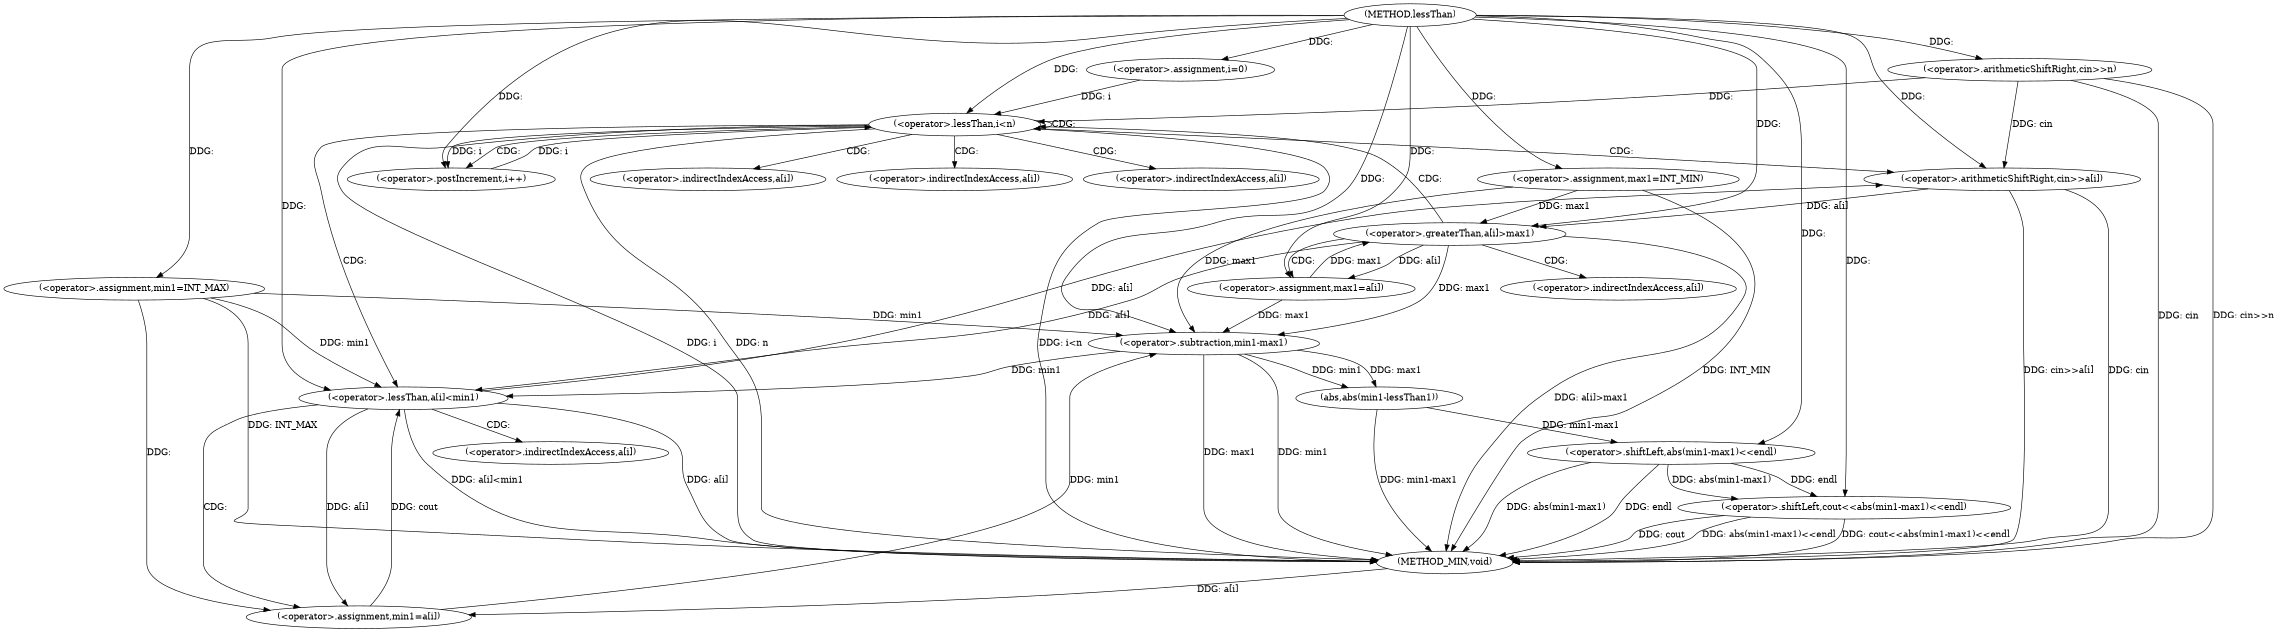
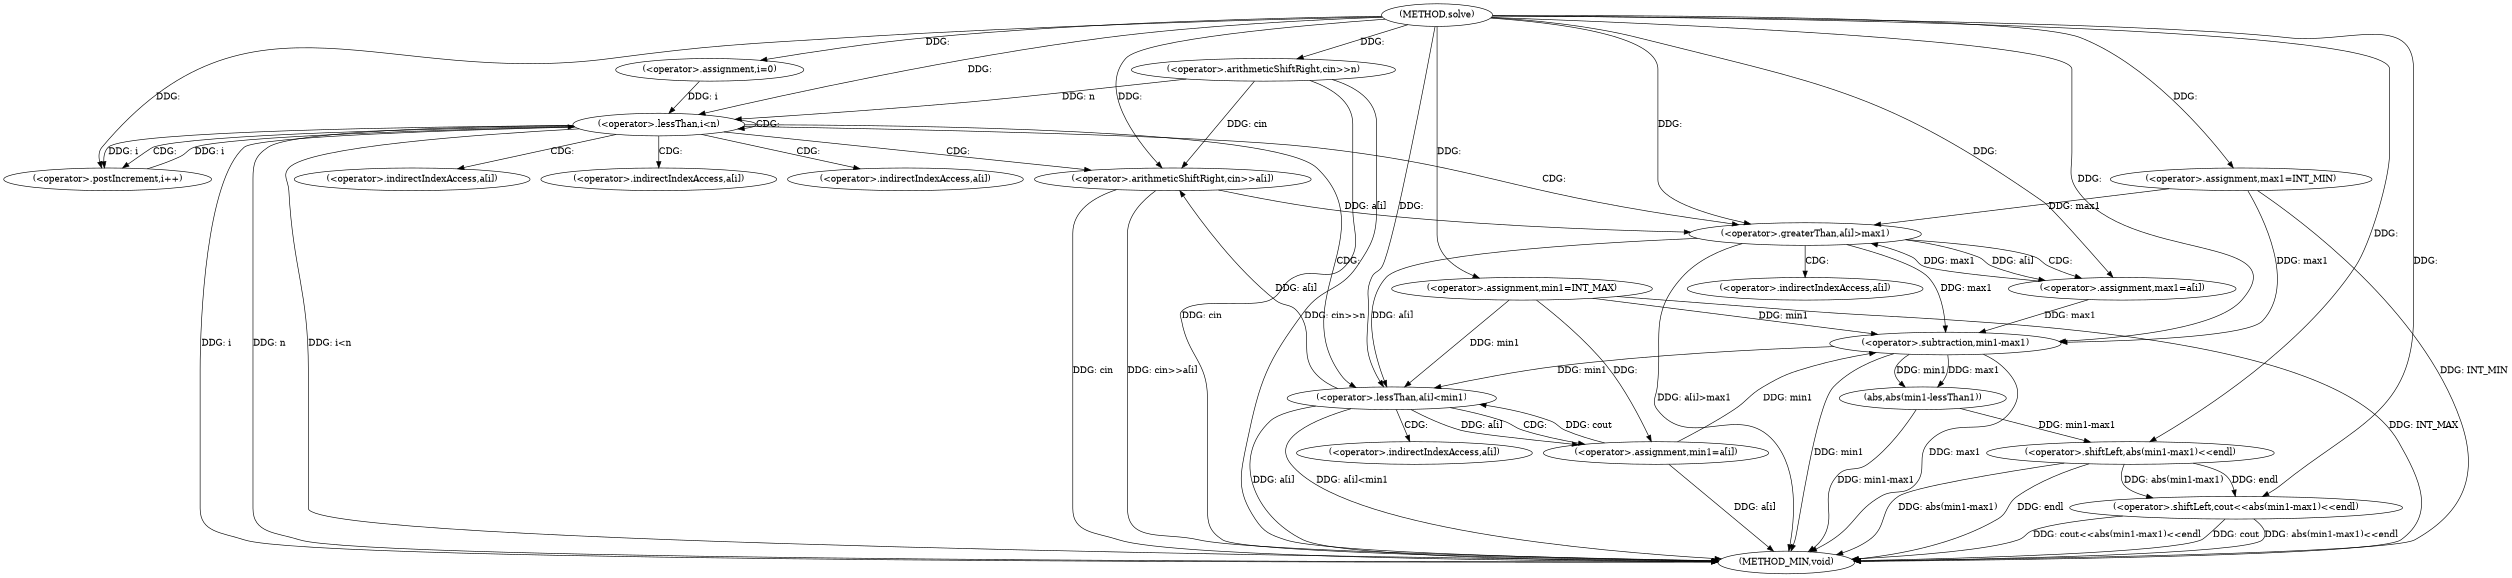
node "(METHOD,lessThan)": label "(METHOD,lessThan)" -> "(METHOD,solve)"
edge "(<operator>.arithmeticShiftRight,cin>>n)" -> "(<operator>.lessThan,i<n)": label "DDG: " -> "DDG: n"
edge "(<operator>.greaterThan,a[i]>max1)" -> "(<operator>.lessThan,i<n)": reversed
edge "(METHOD_MIN,void)" -> "(<operator>.assignment,min1=a[i])": reversed
